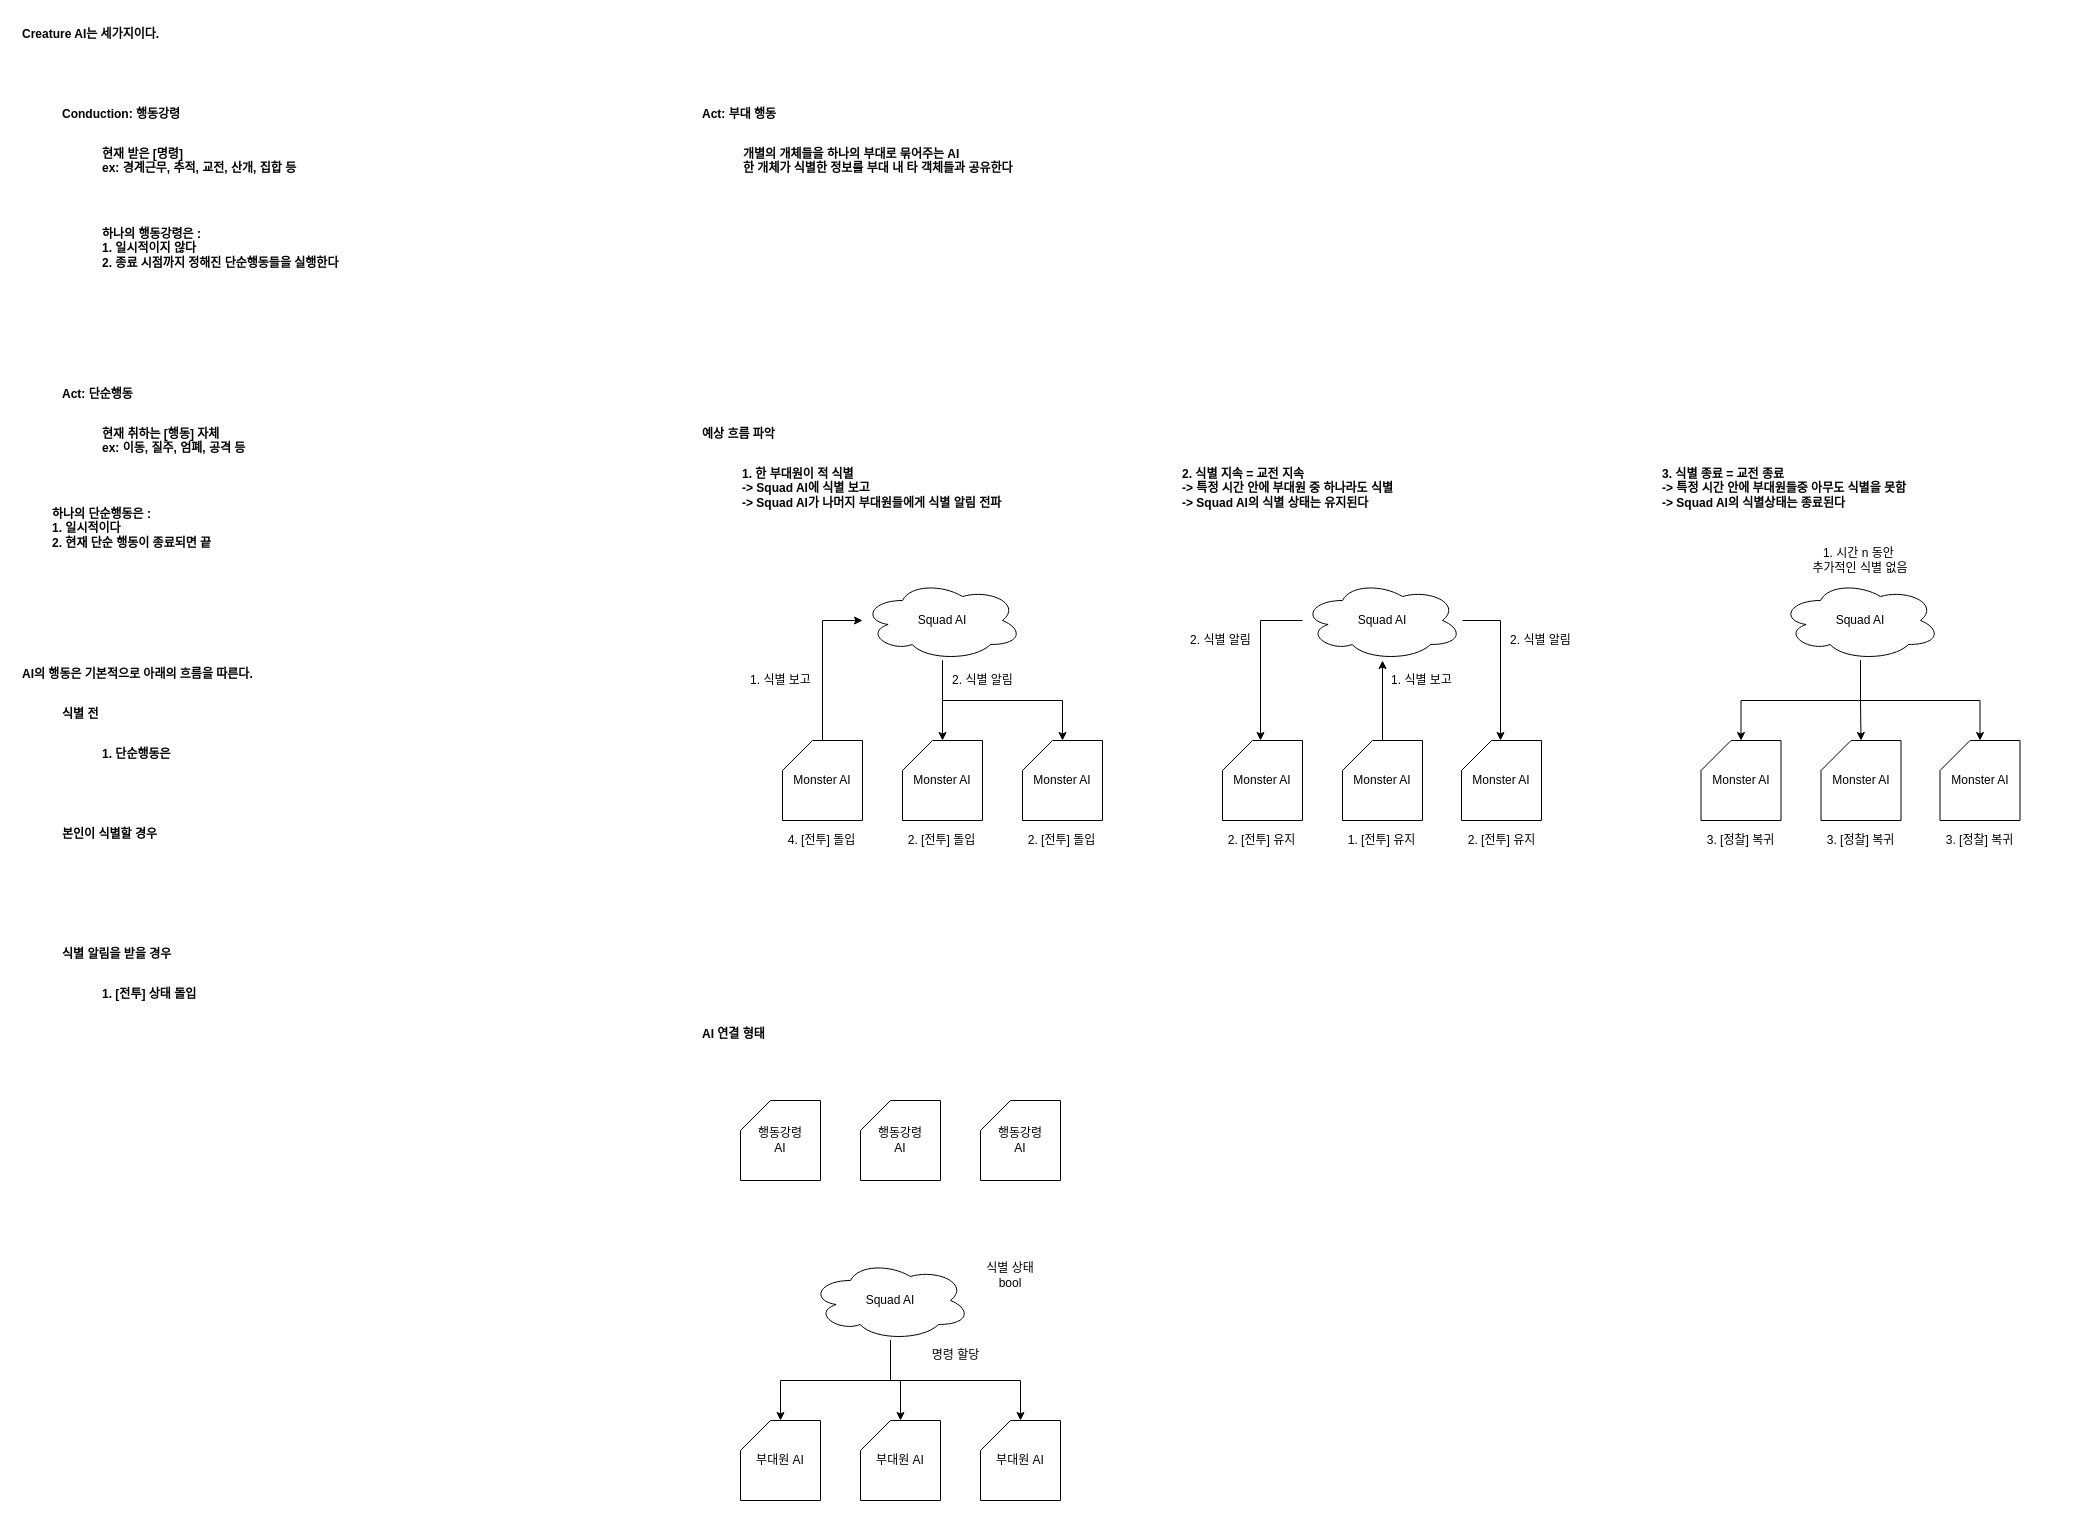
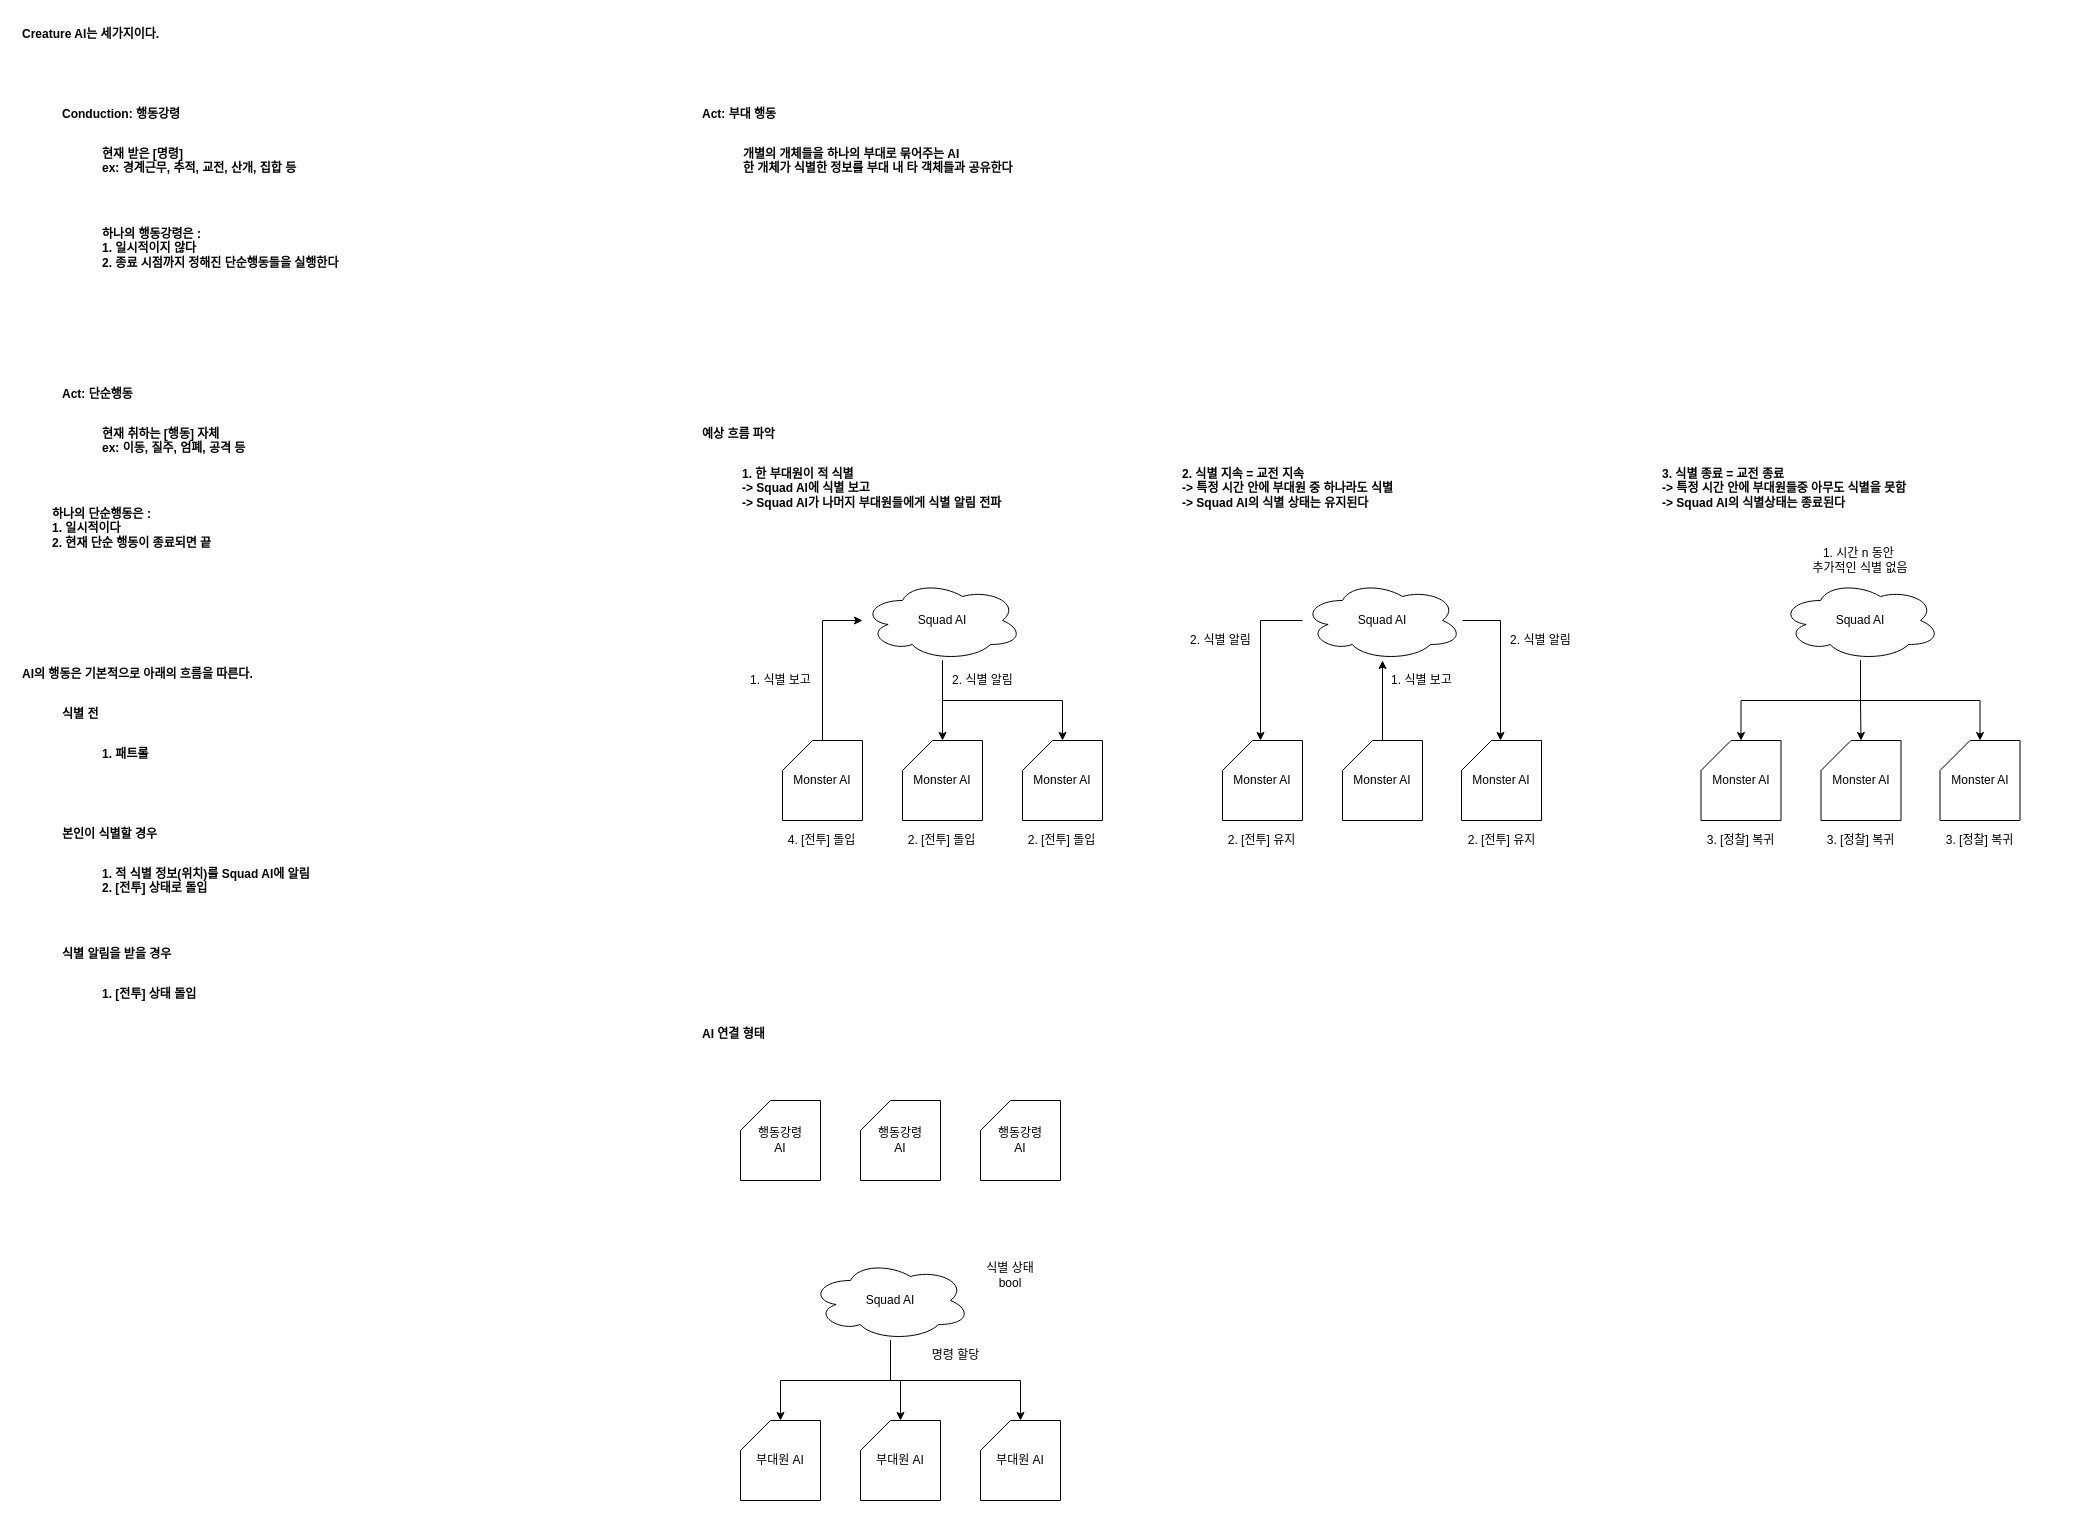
node "1. 단순행동은": label "1. 단순행동은" -> "1. 패트롤"
node "1. [전투] 유지": removed
node "1. 적 식별 정보(위치)를 Squad AI에 알림 2. [전투] 상태로 돌입": added
